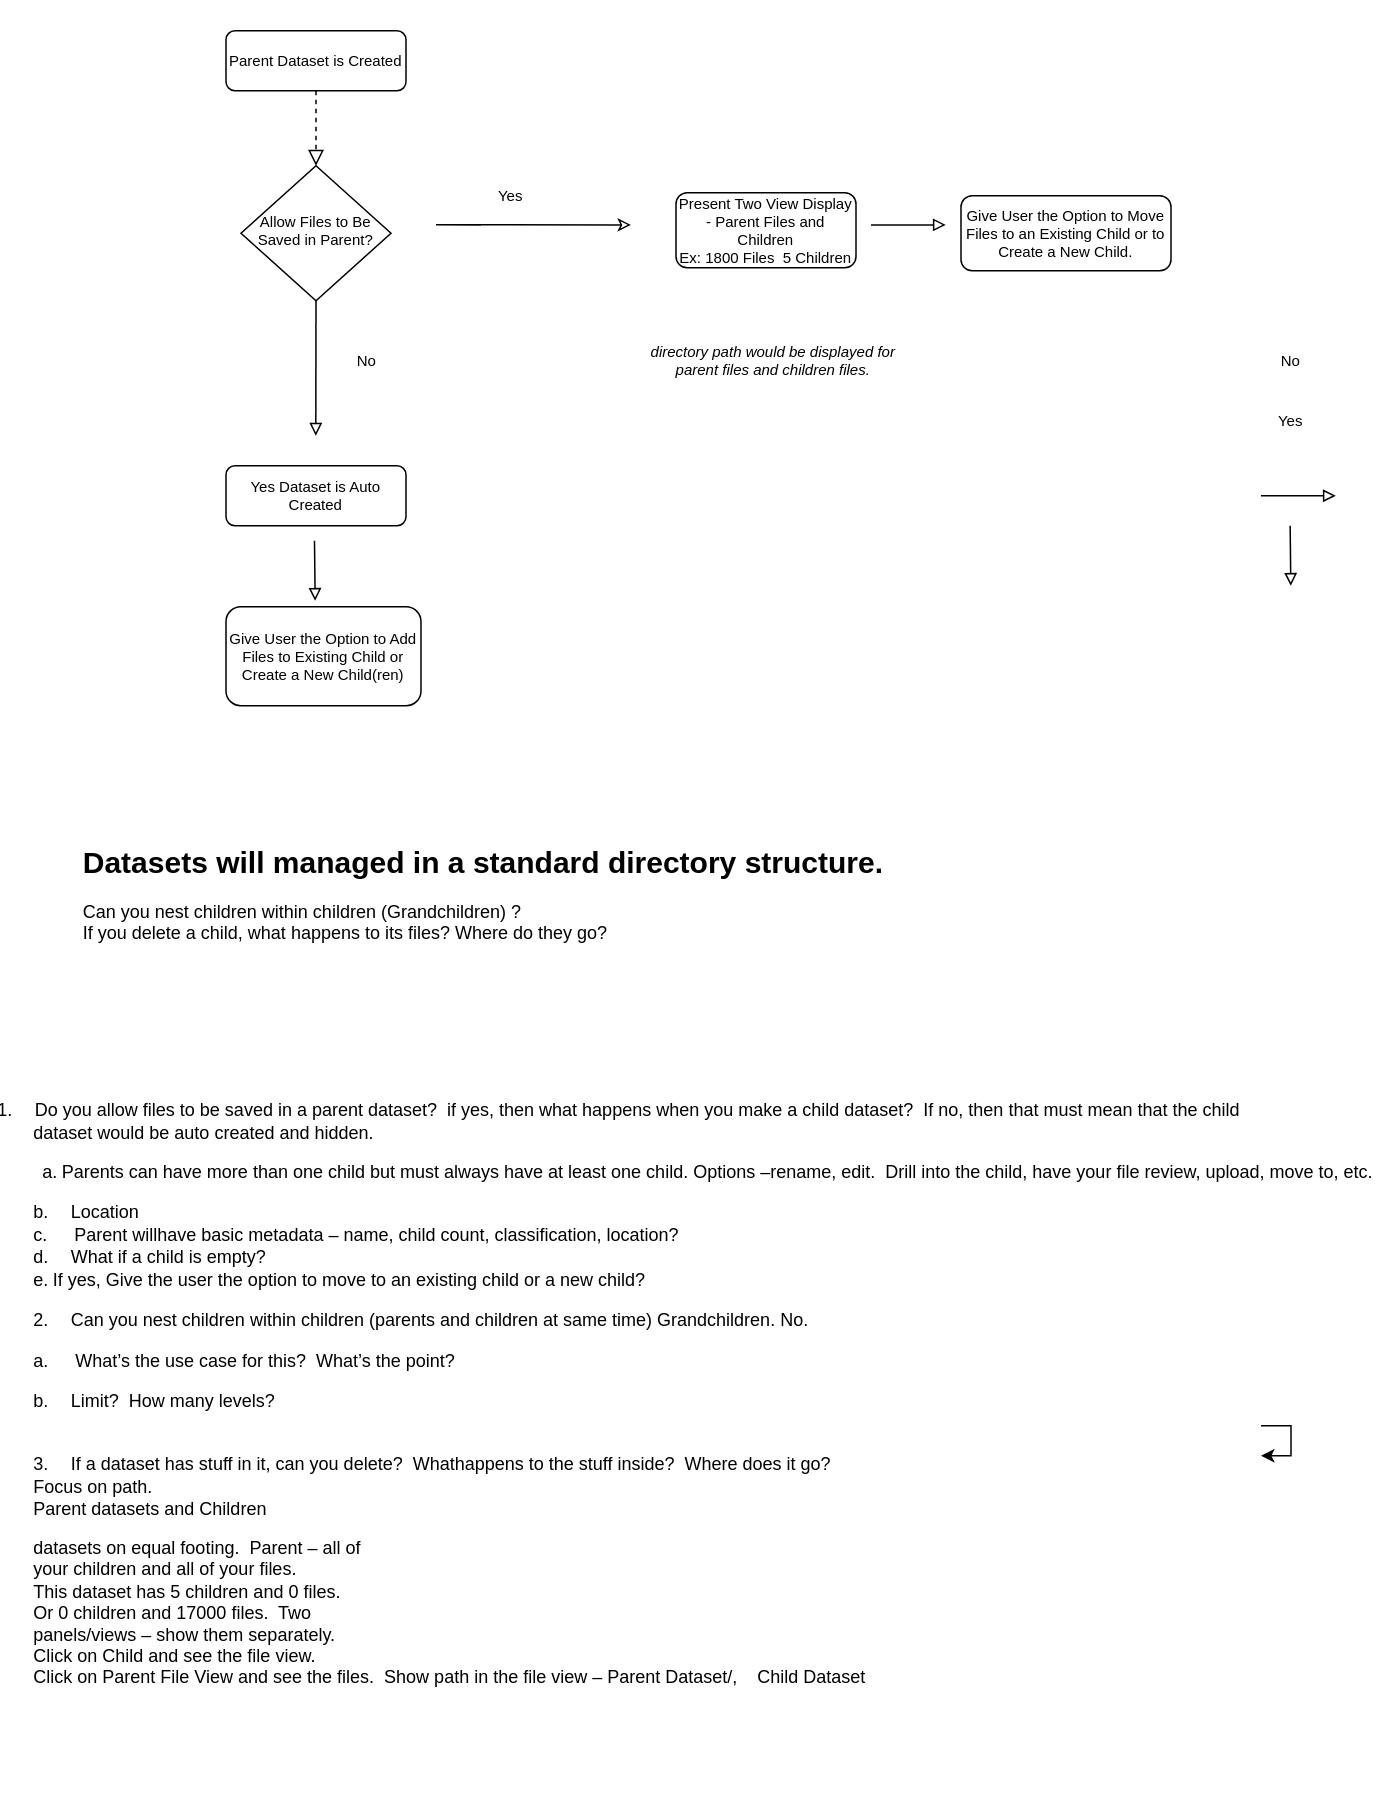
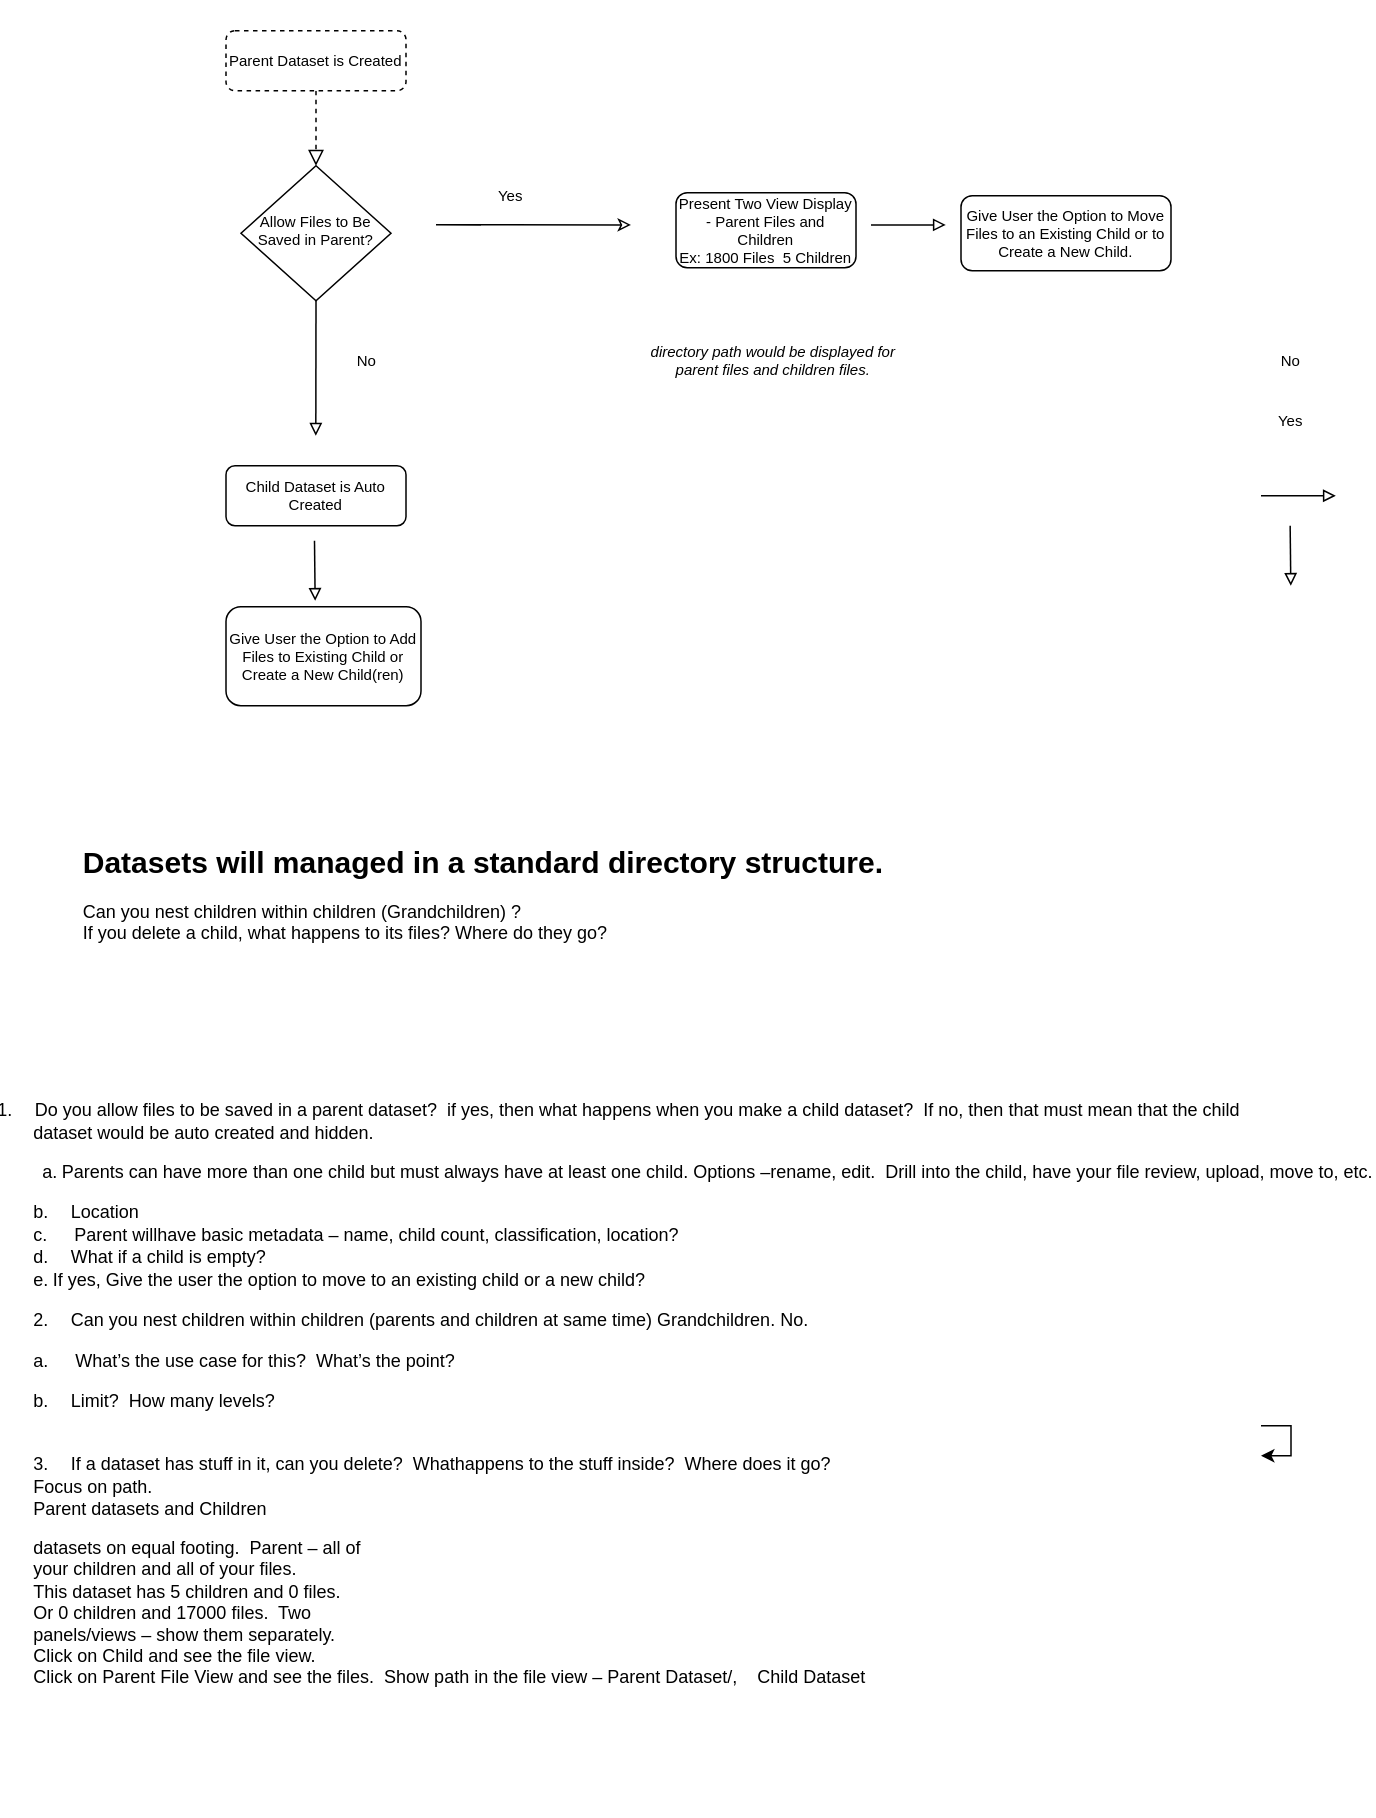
node "Parent Dataset is Created": style solid -> dashed
node "Yes Dataset is Auto Created": label "Yes Dataset is Auto Created" -> "Child Dataset is Auto Created"
